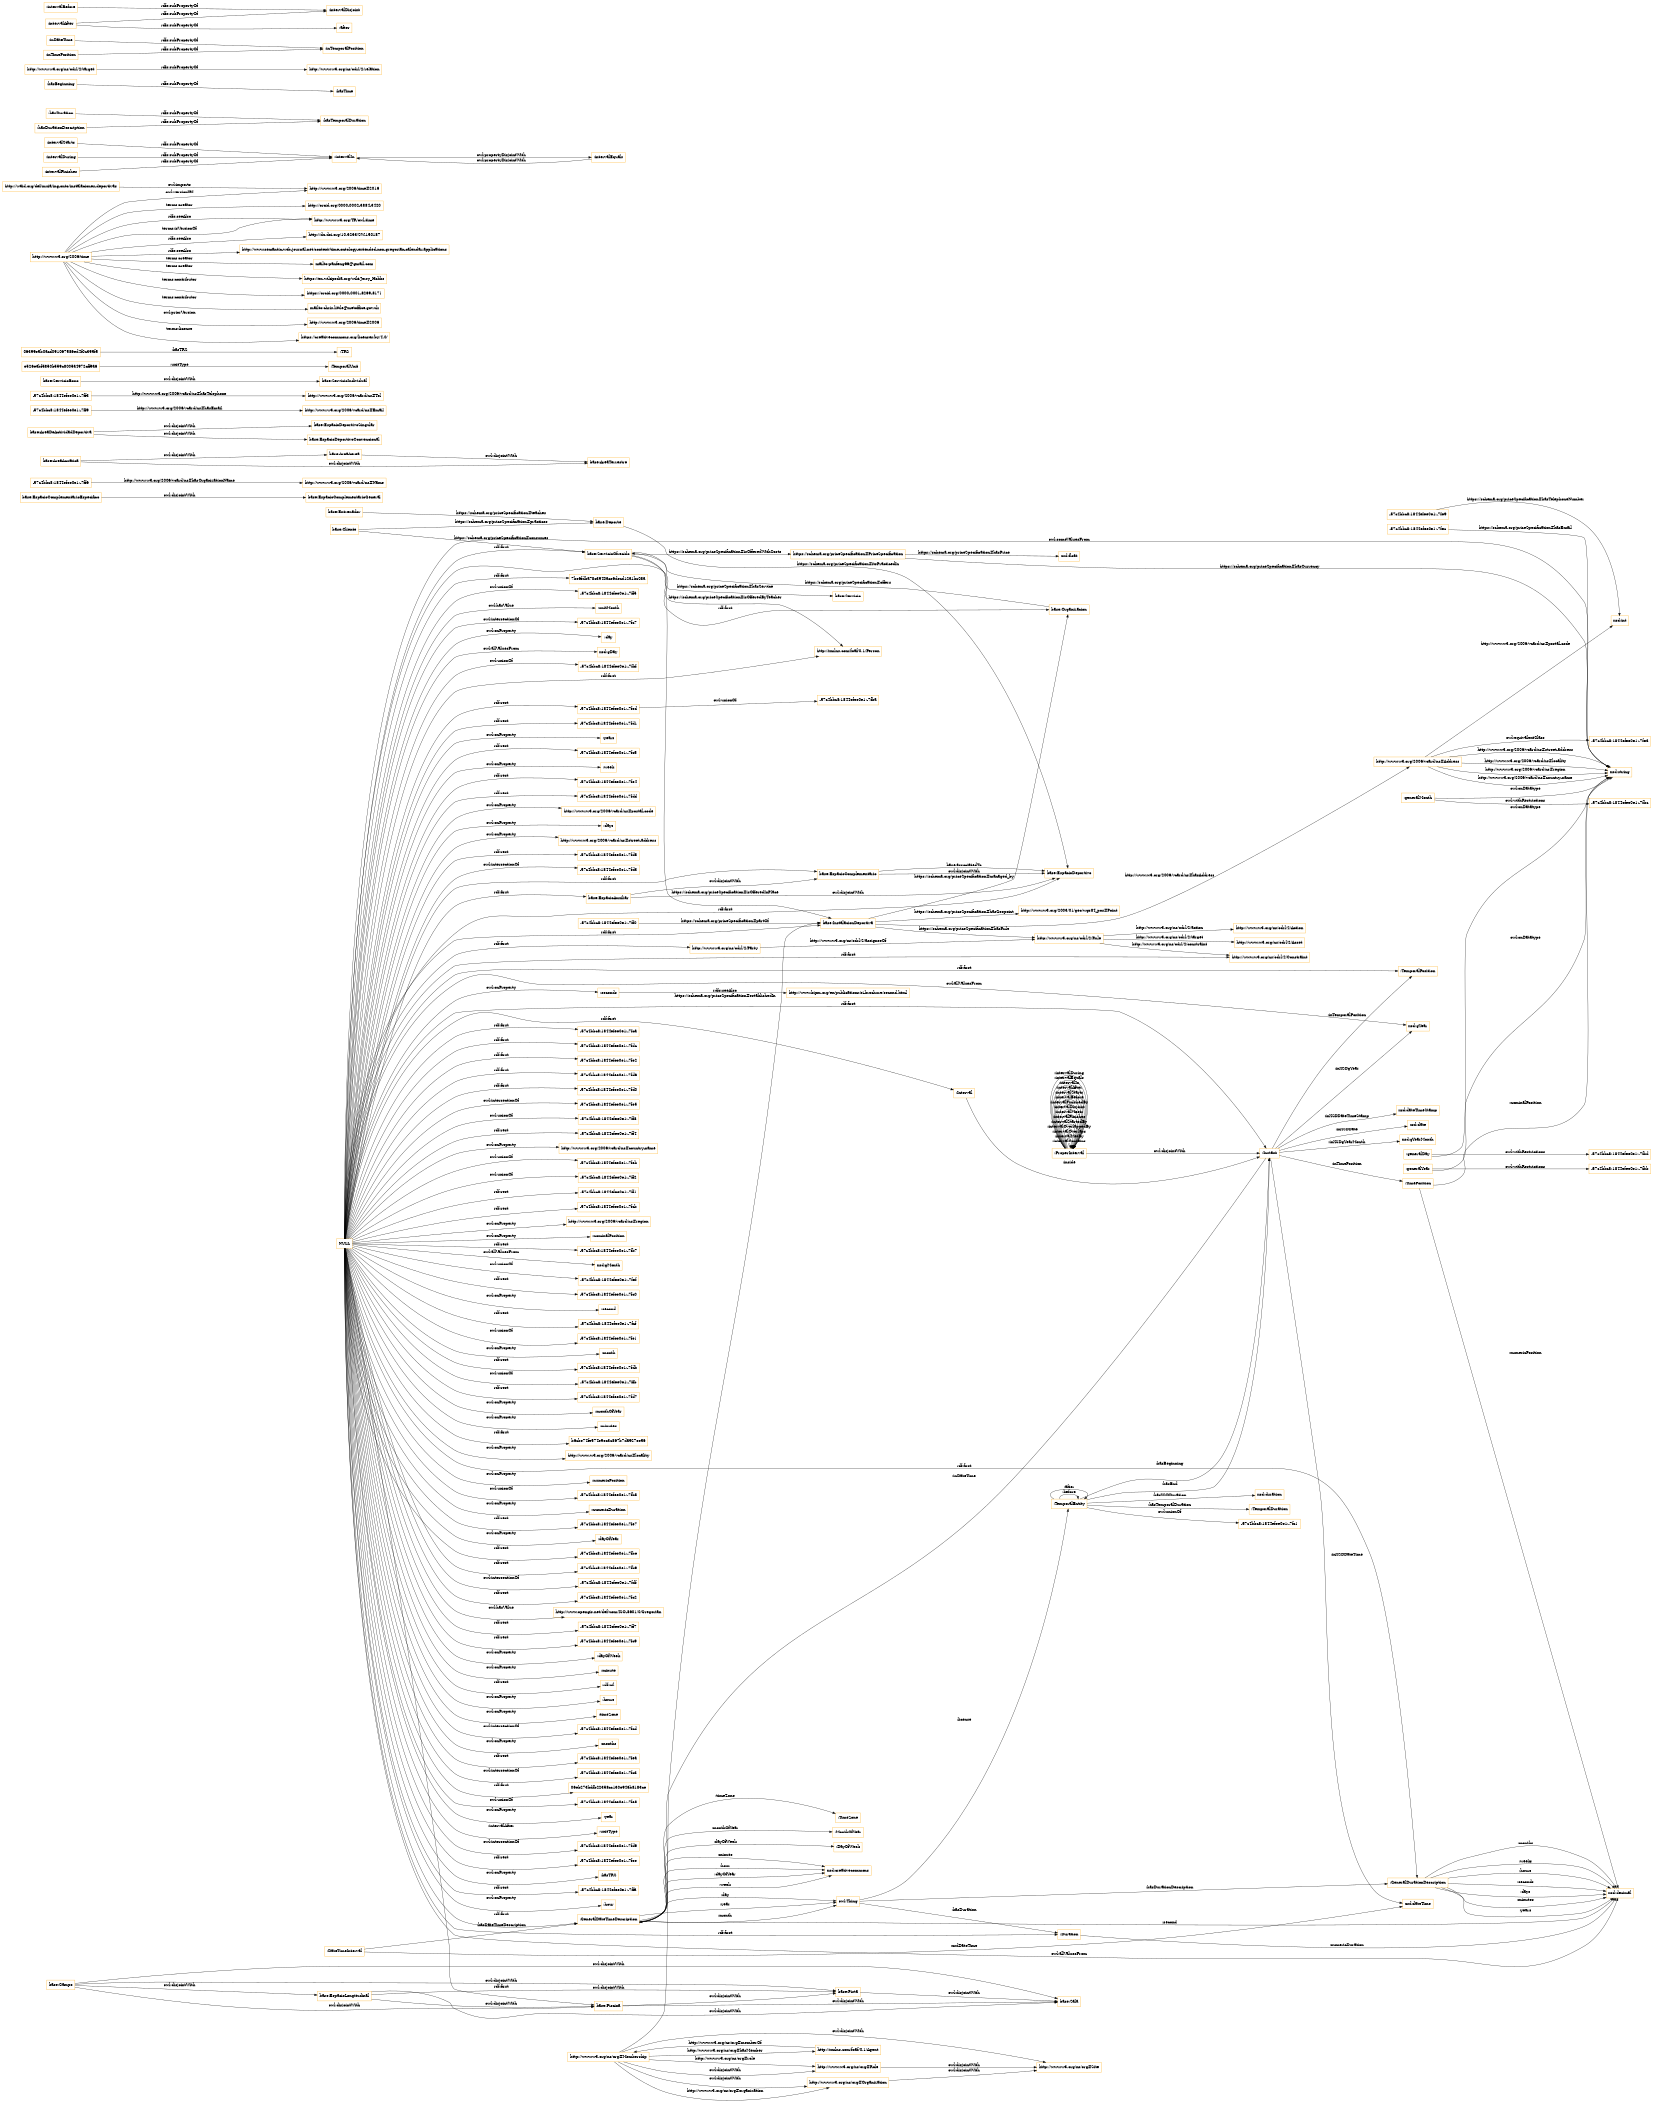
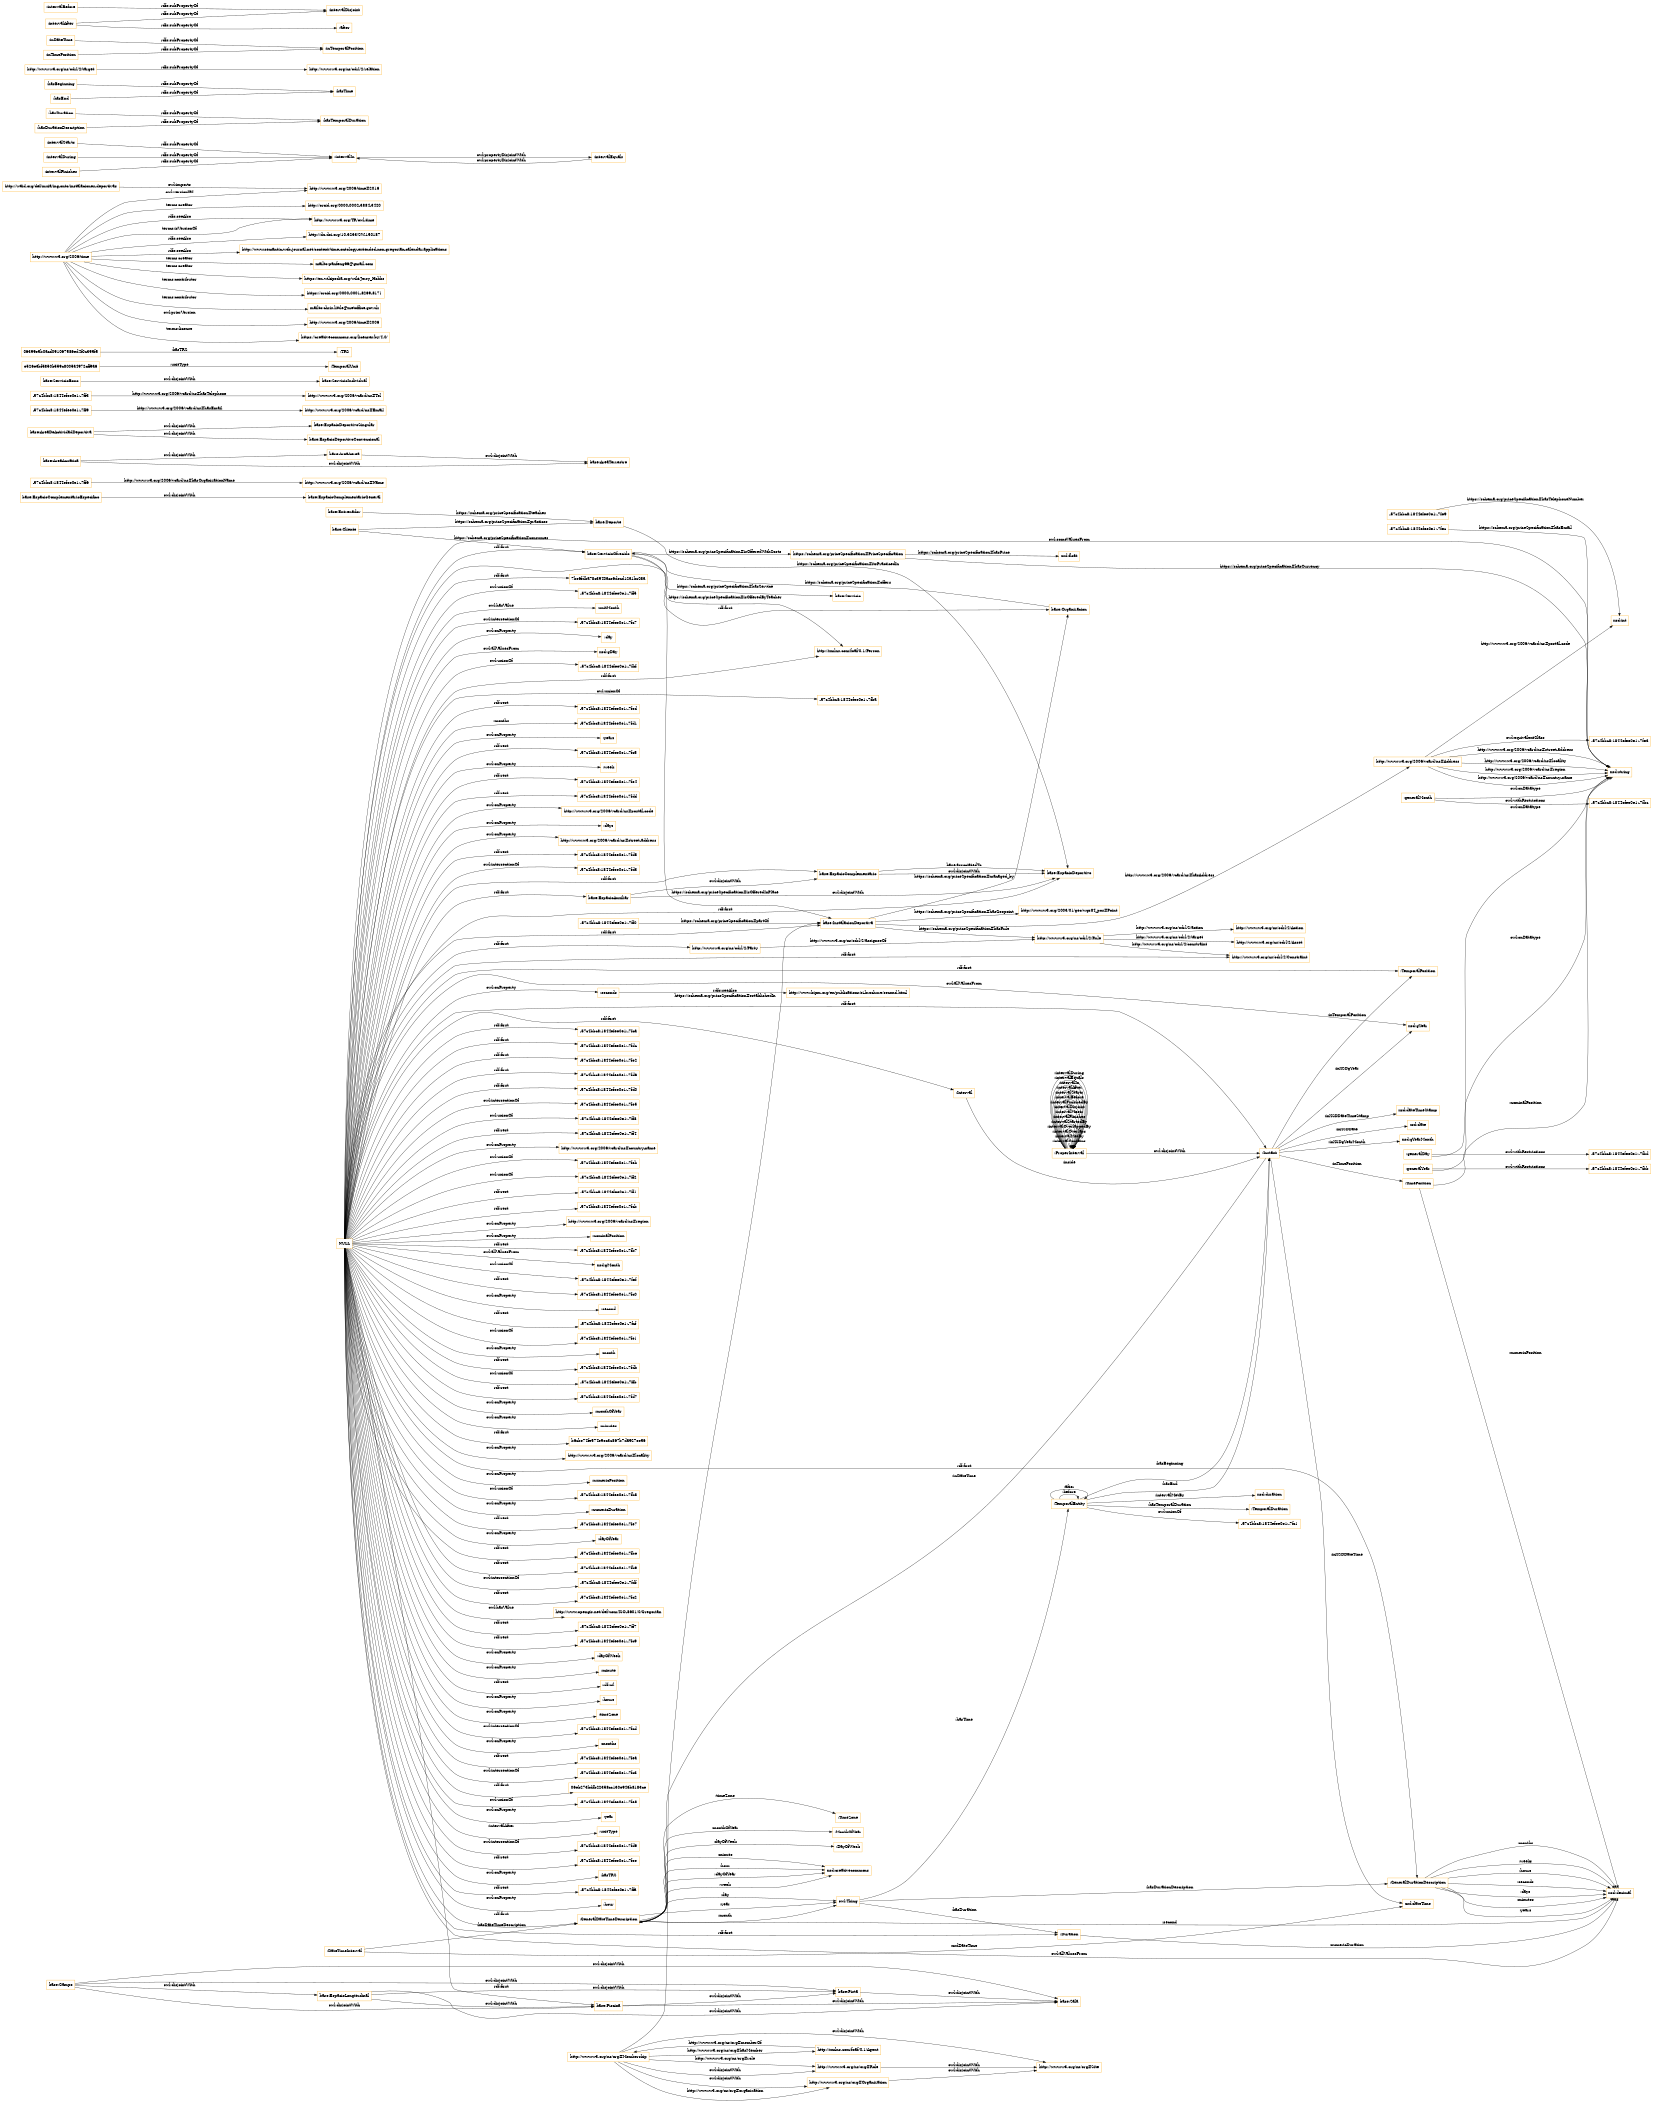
node ":hasEnd": added
edge "-57c4bbc8:1844efee0e1:-7fed" -> "-57c4bbc8:1844efee0e1:-7fba": now "NULL" -> "-57c4bbc8:1844efee0e1:-7fba"
edge "NULL" -> "-57c4bbc8:1844efee0e1:-7fd1": label "rdf:rest" -> ":months"
edge ":TemporalEntity" -> "xsd:duration": label ":hasXSDDuration" -> ":intervalMetBy"
edge "owl:Thing" -> ":TemporalEntity": label ":license" -> ":hasTime"
